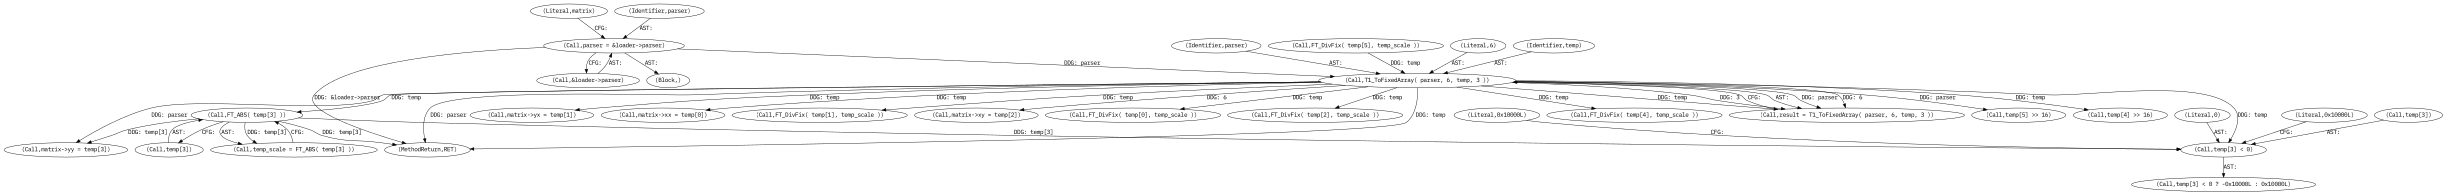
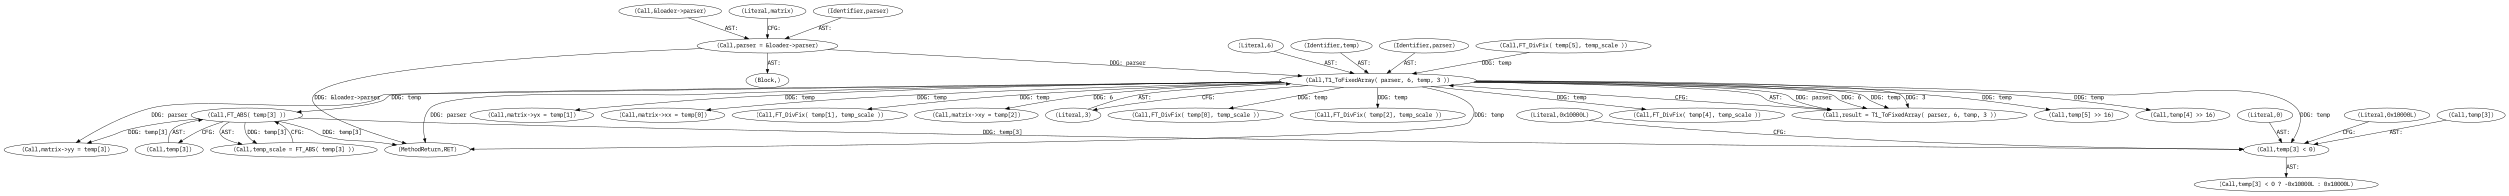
edge "(Call,parser = &loader->parser)" -> "(Call,&loader->parser)": removed, label "CFG:"
edge "(Call,T1_ToFixedArray( parser, 6, temp, 3 ))" -> "(Call,temp[5] >> 16)": label "DDG: parser" -> "DDG: temp"
node "(Literal,3)": added
